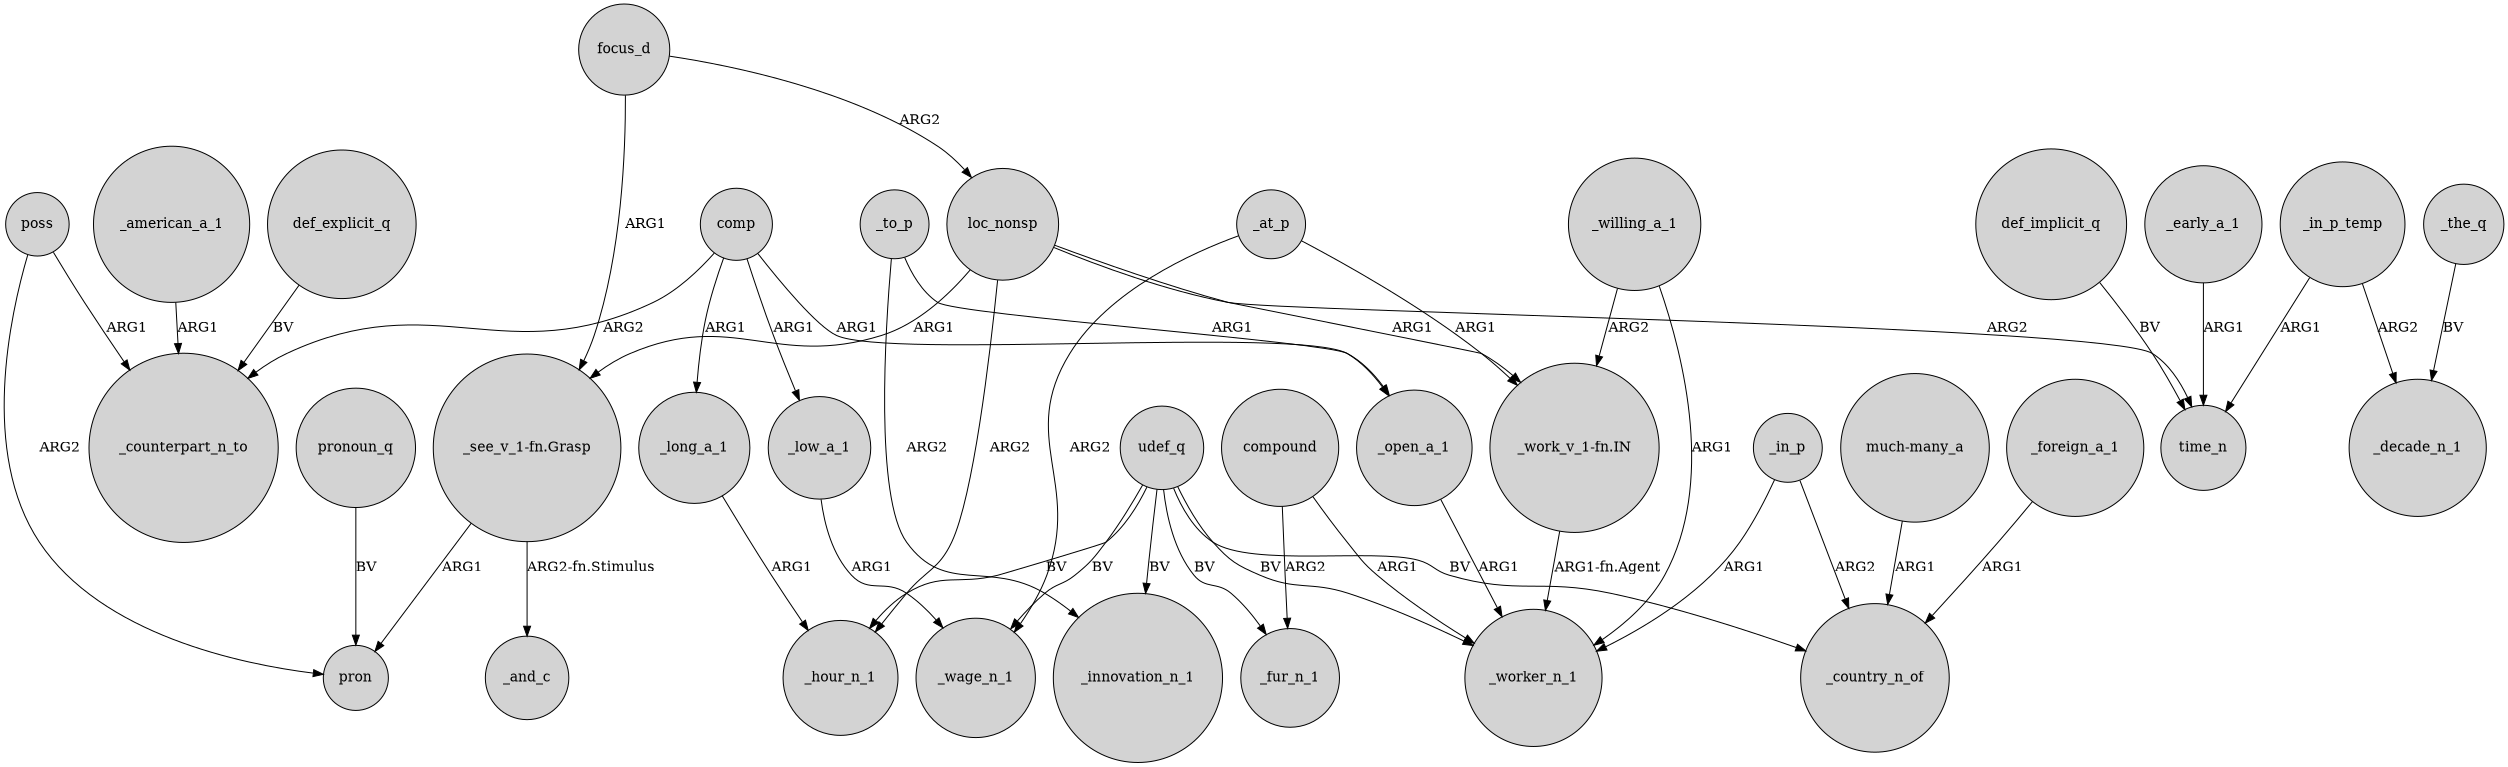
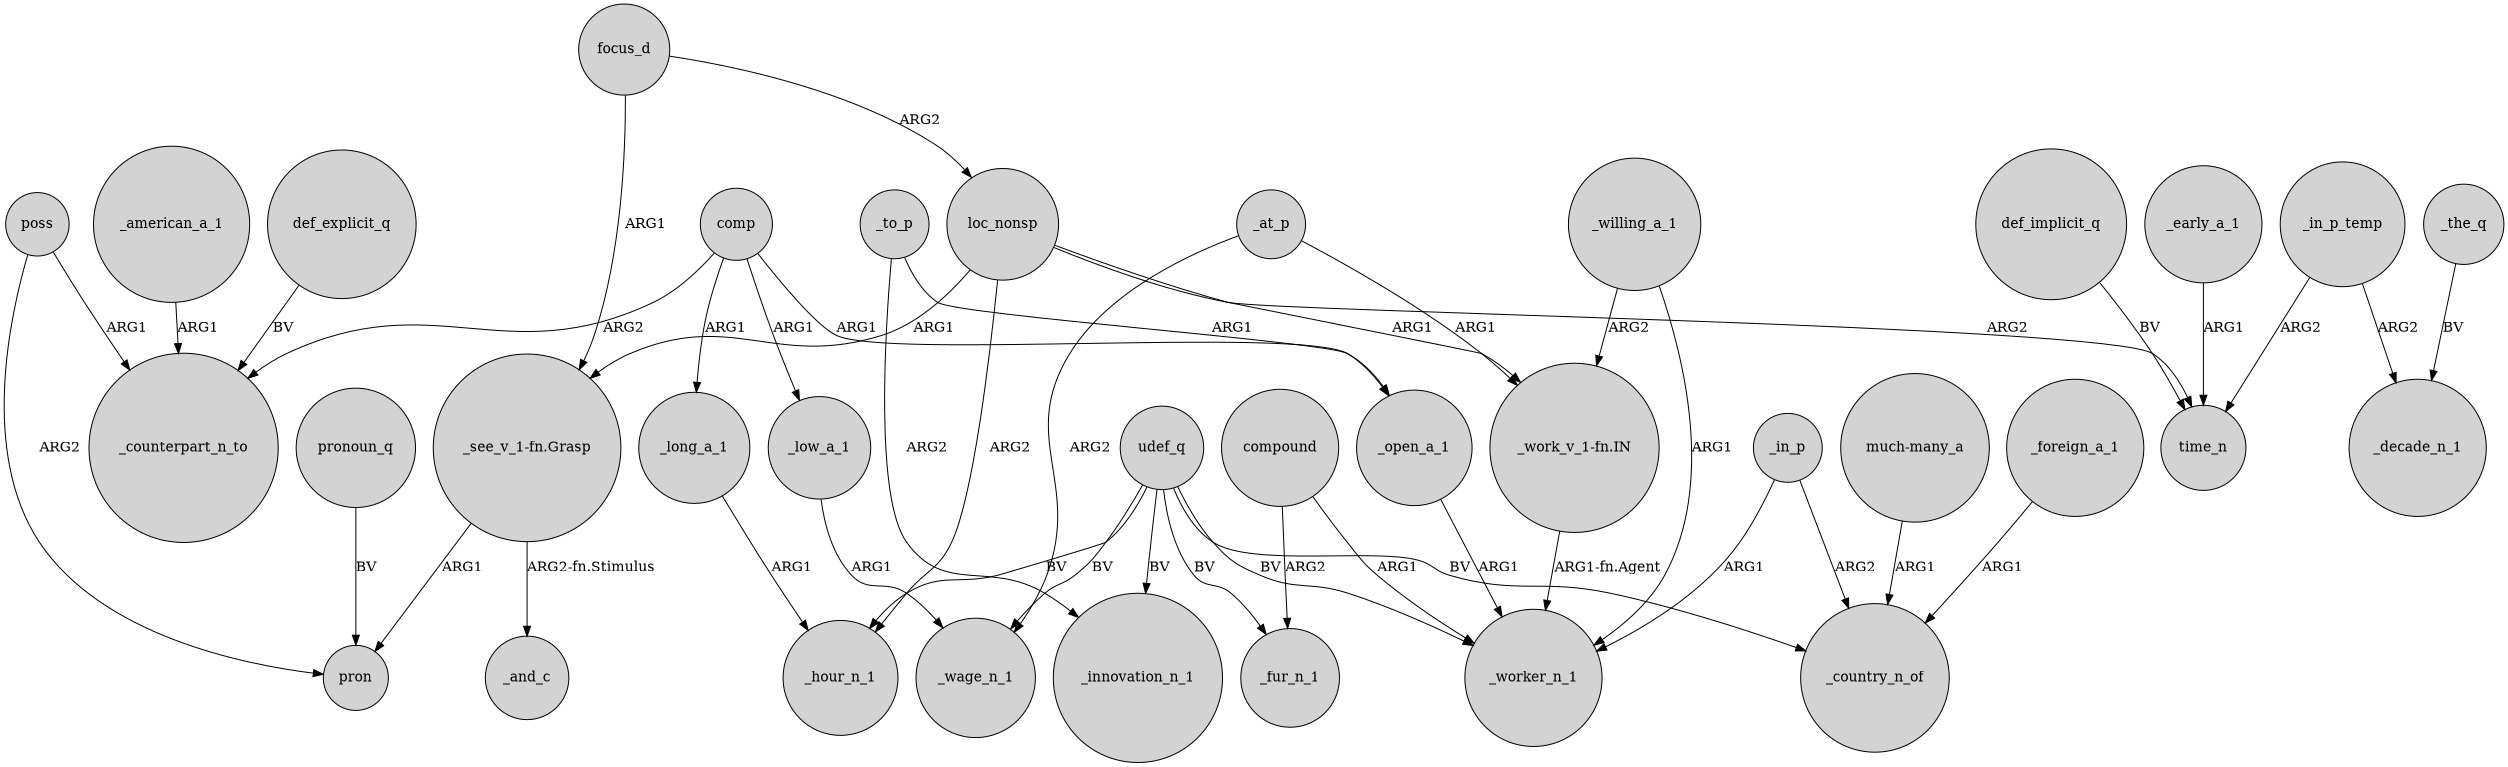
edge "_in_p_temp" -> "time_n": label "ARG1" -> "ARG2"
